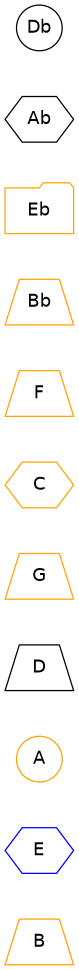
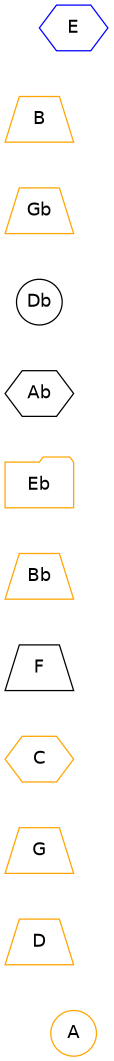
node "Gb": added
node "F": color orange -> black
node "D": color black -> orange
